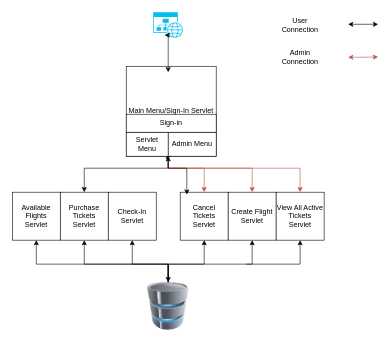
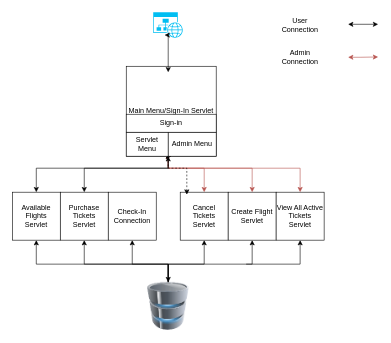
edge "Main Menu/Sign-In Servlet" -- "Available Flights Servlet": added
edge "Admin Menu" -- "Cancel Tickets Servlet": style solid -> dashed
node "Check-In Servlet": label "Check-In Servlet" -> "Check-In Connection"
